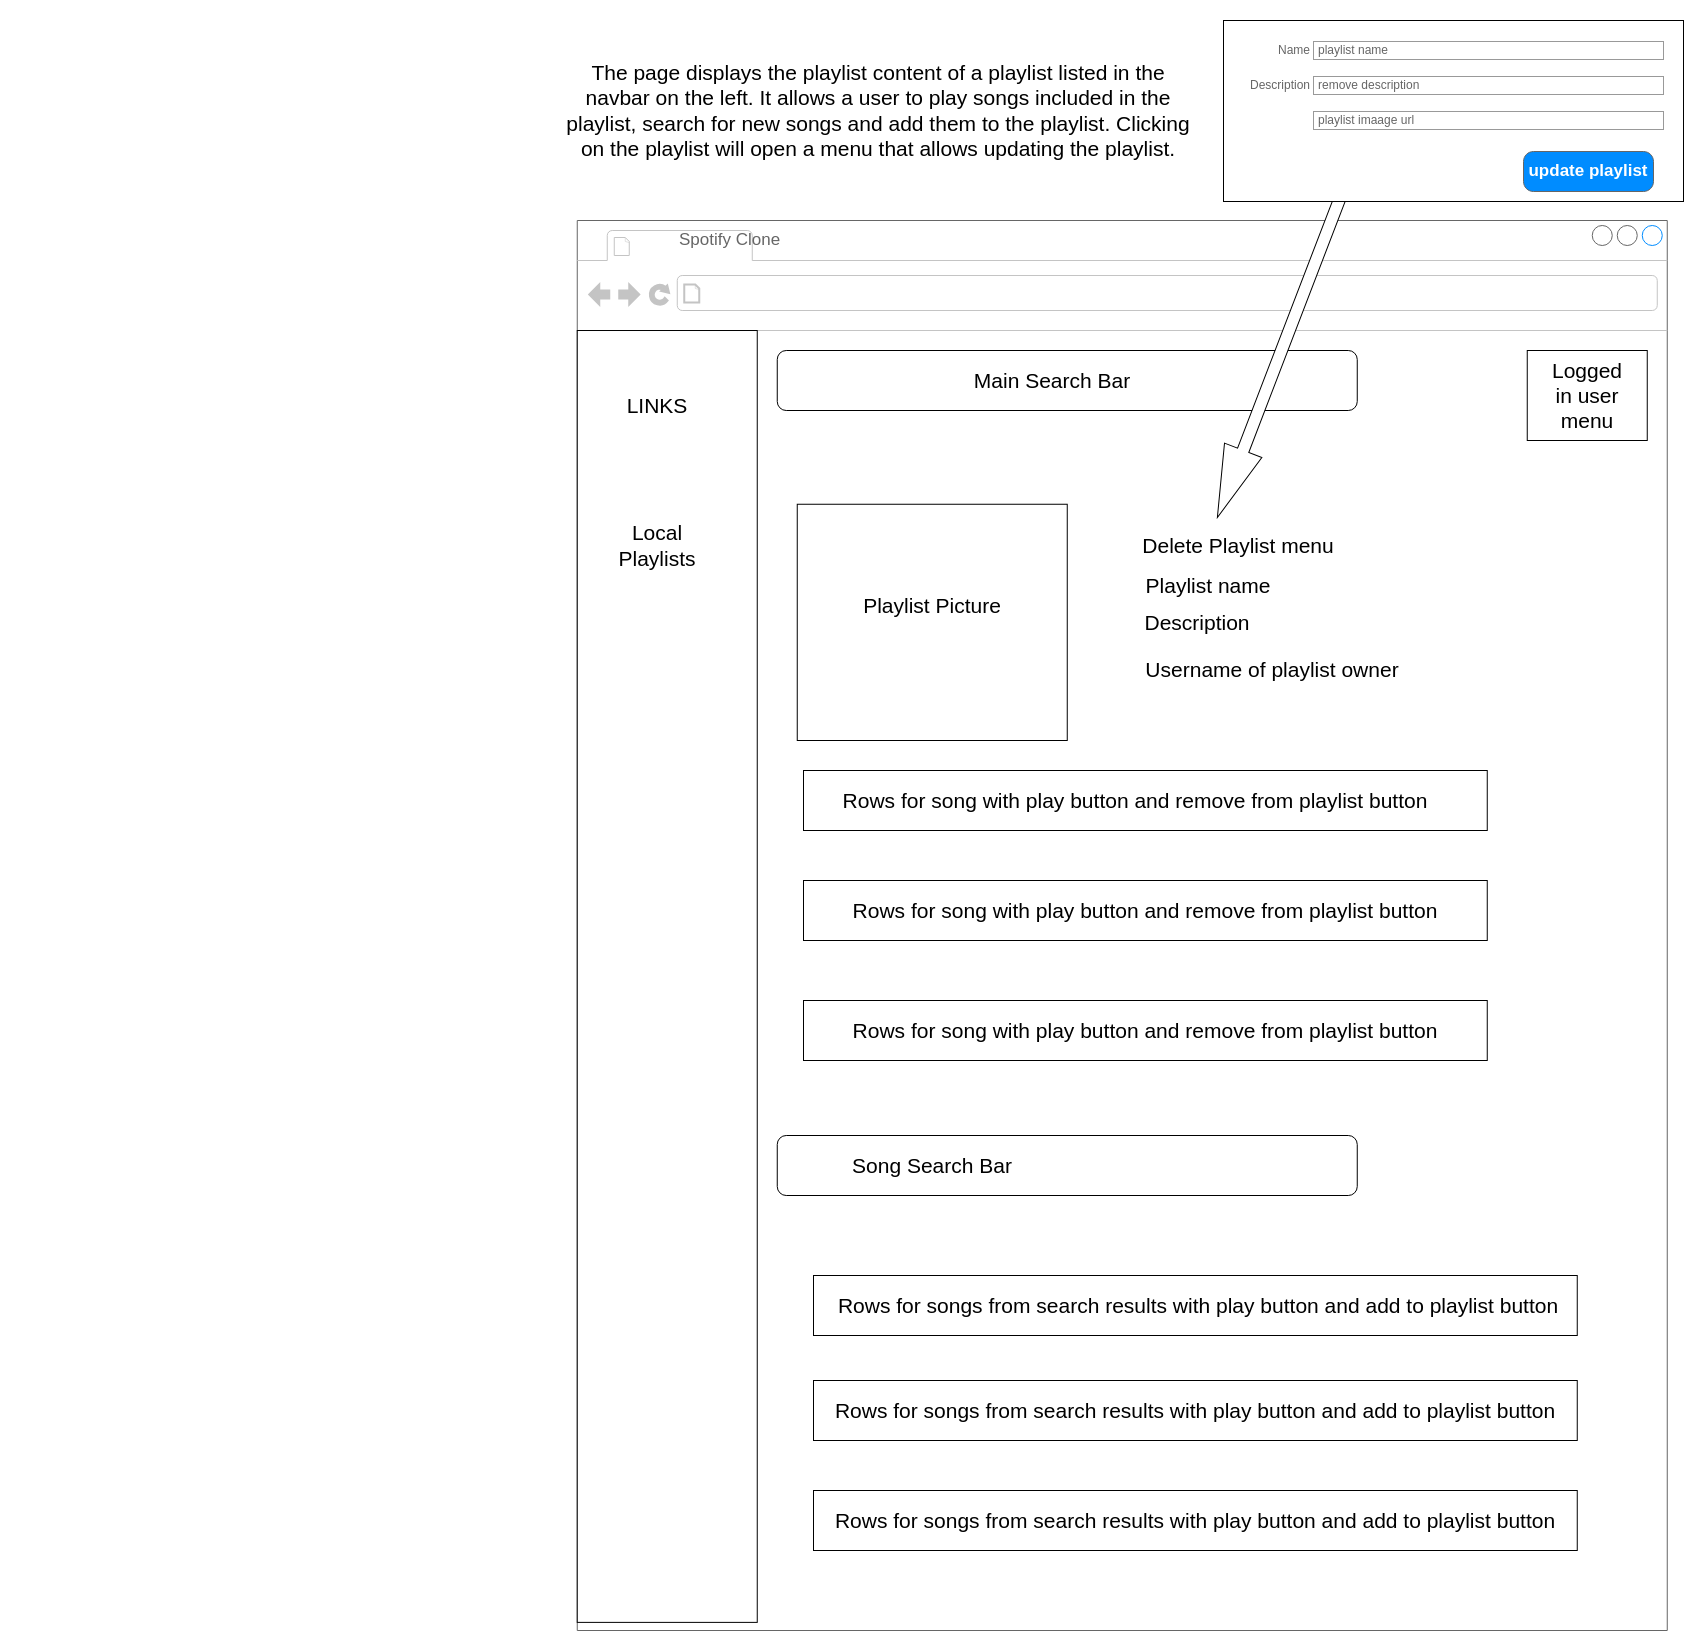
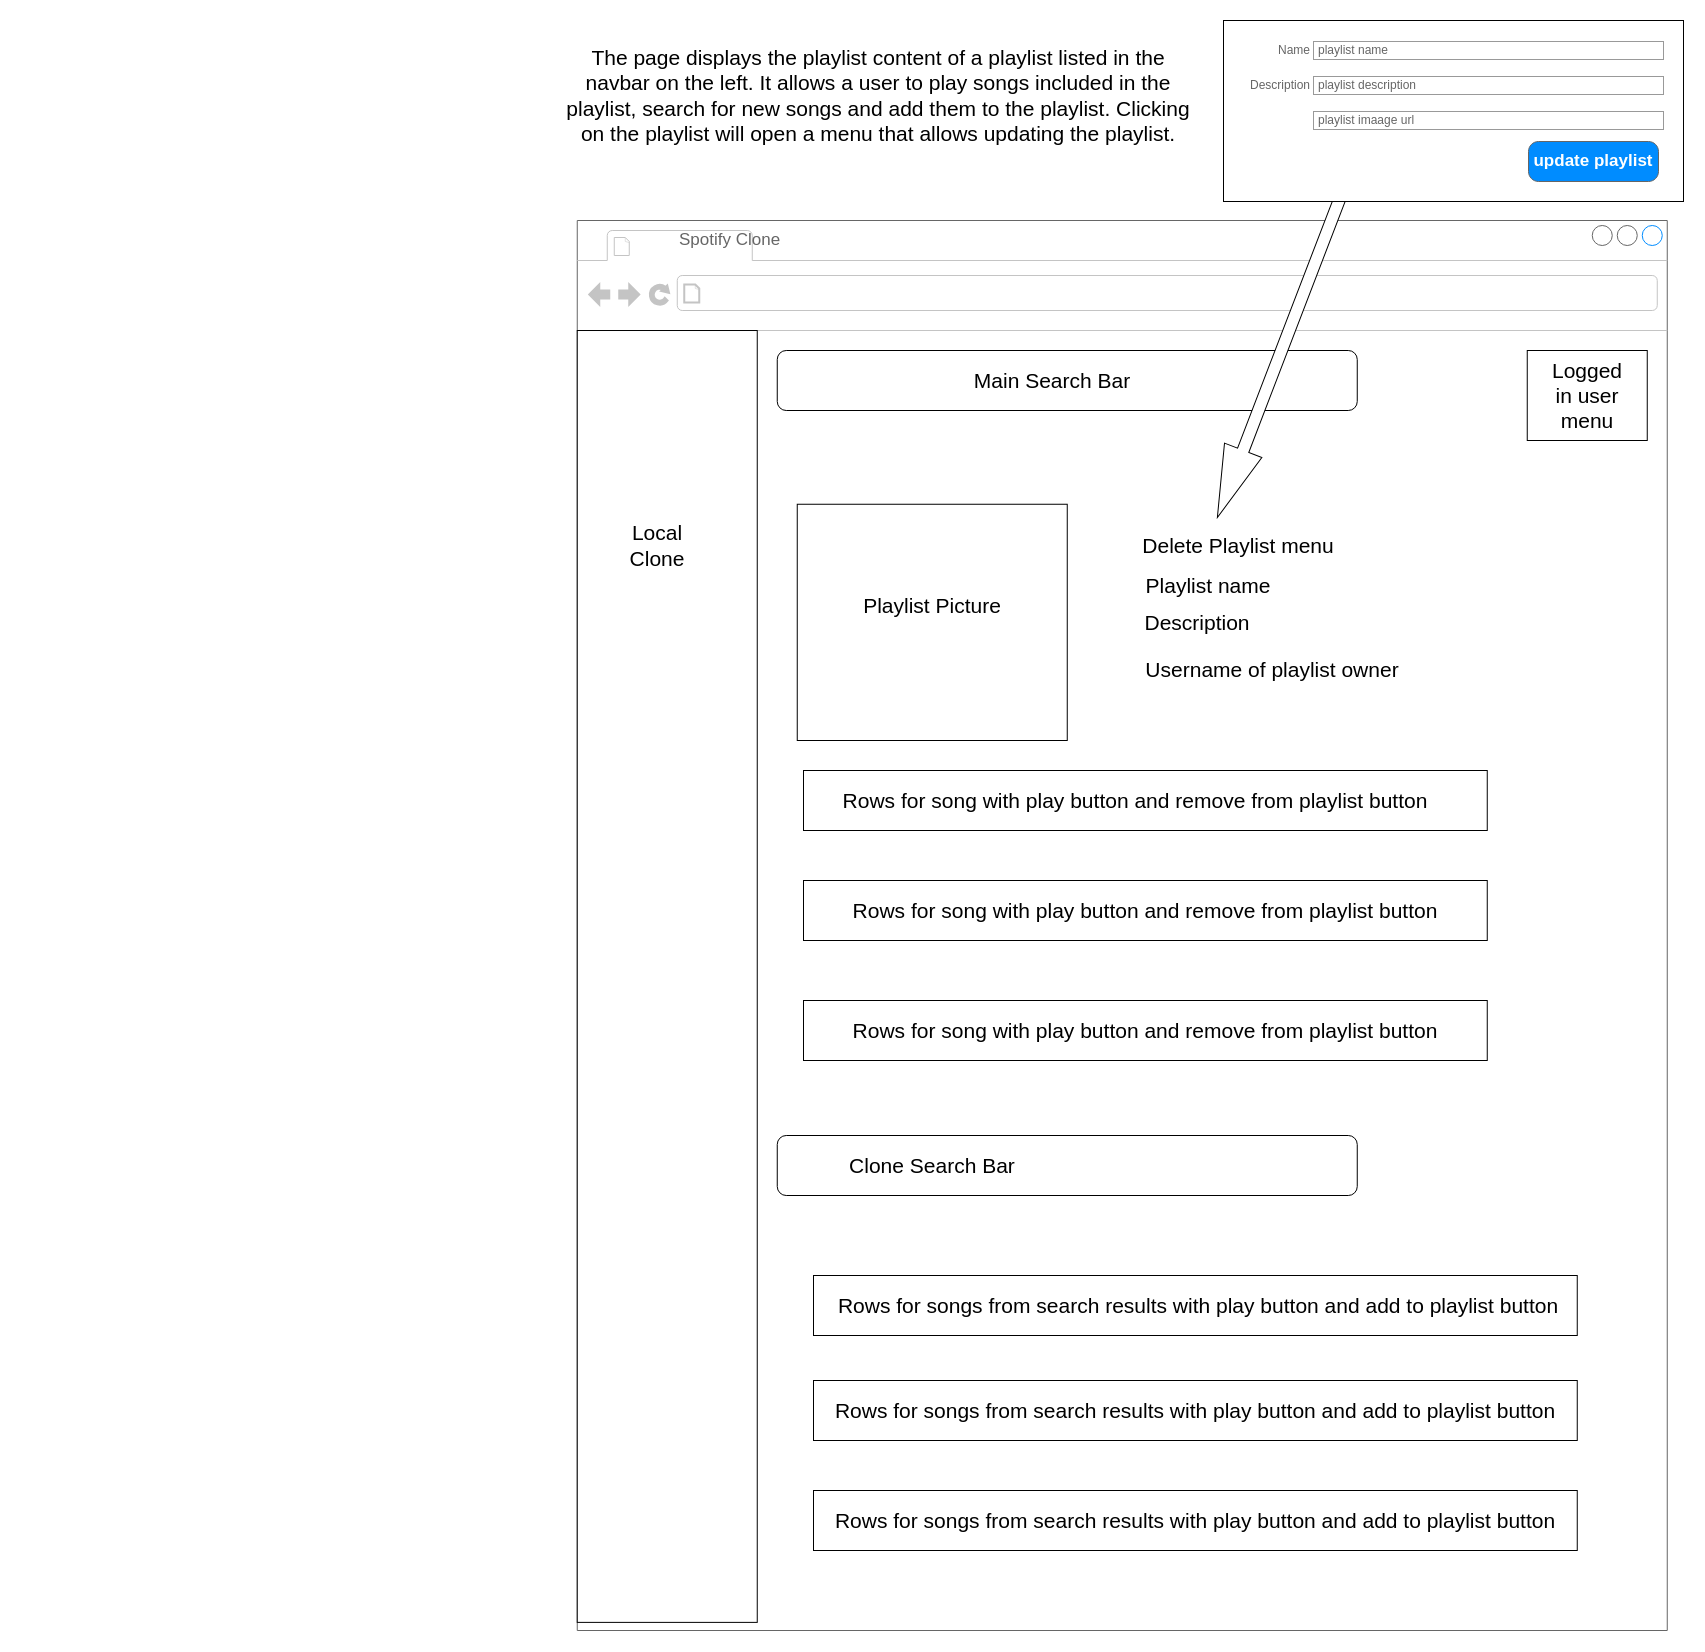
node "remove description": label "remove description" -> "playlist description"
node "The page displays the playlist content of a playlist listed in the navbar on the left. It allows a user to play songs included in the playlist, search for new songs and add them to the playlist. Clicking on the playlist will open a menu that allows updating the playlist.": moved (879, 111) -> (879, 96)
node "update playlist": moved (1589, 172) -> (1594, 162)
node "LINKS": removed
node "Local Playlists": label "Local Playlists" -> "Local Clone"
node "Song Search Bar": label "Song Search Bar" -> "Clone Search Bar"
